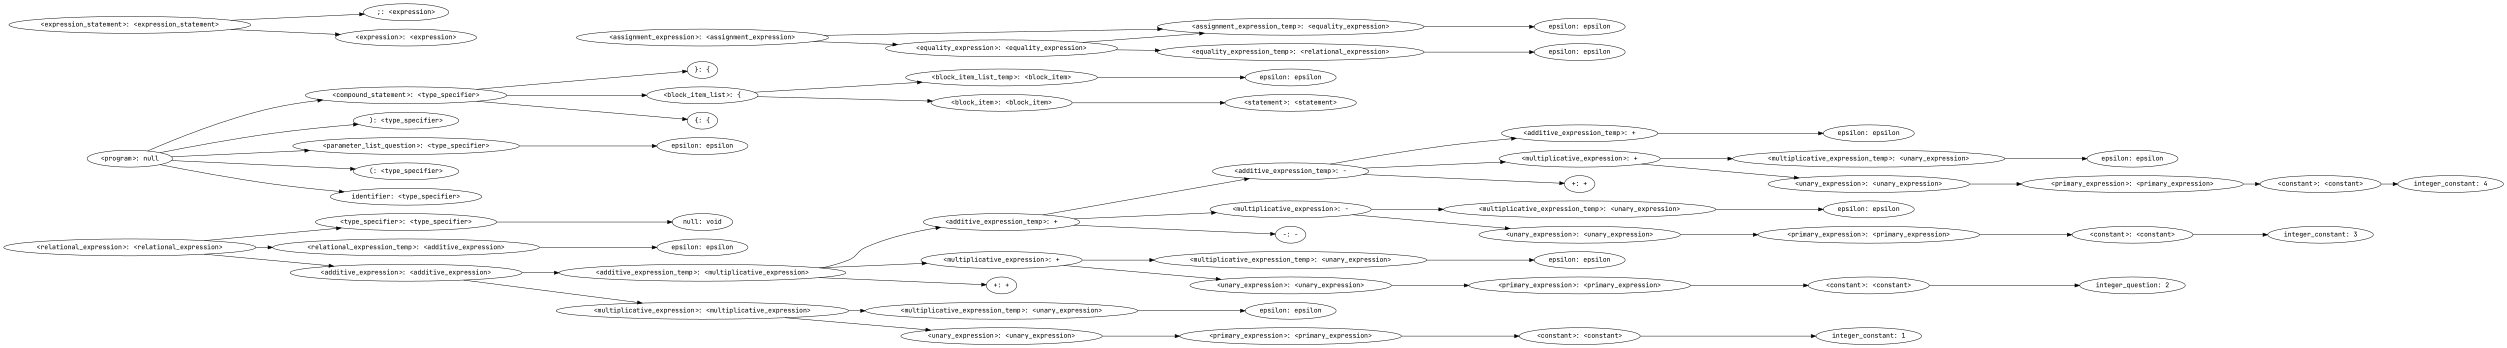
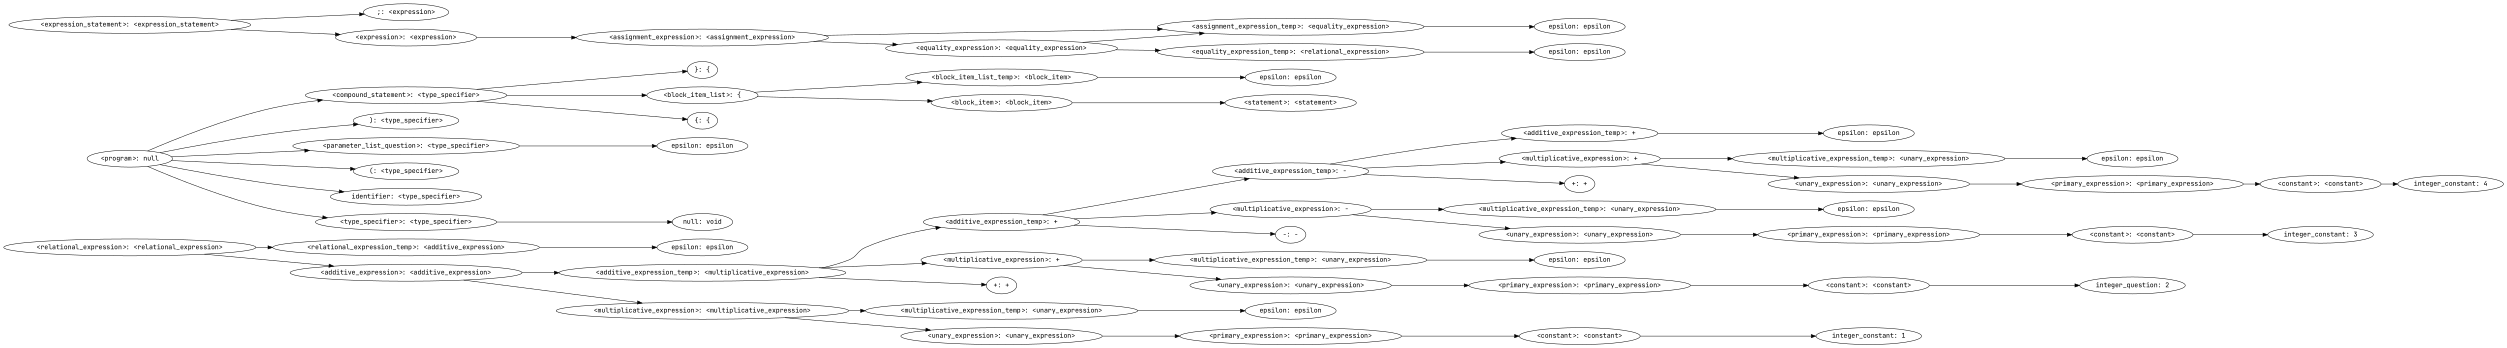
edge "<expression>: <expression>" -> "<assignment_expression>: <assignment_expression>": added
edge "<relational_expression>: <relational_expression>" -> "<type_specifier>: <type_specifier>": now "<program>: null" -> "<type_specifier>: <type_specifier>"
